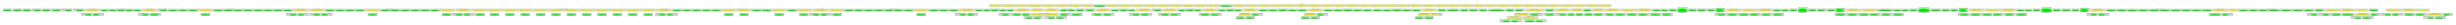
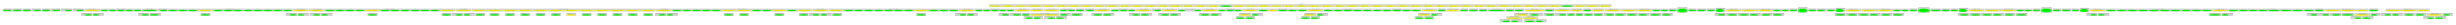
node "NT_EXPR_CALL_FUNCTION_22954": fillcolor green -> yellow
node "NT_EXPR_CALL_FUNCTION_23228": fillcolor yellow -> green
node "NT_EXPR_ASSIGNMENT_OPETATORS_22915": fillcolor yellow -> green
node "NT_ID_23067< grp >": removed
node "NT_STRING_23085< D6 >": fillcolor green -> yellow
node "NT_STRING_23111< Group Means >": fillcolor green -> yellow
node "NT_EXPR_ASSIGNMENT_OPETATORS_23195": fillcolor green -> yellow
node "NT_STRING_23253< none >": fillcolor yellow -> green
node "NT_FLOAT_22971< 1.74 >": fillcolor green -> yellow
node "NT_ID_23103< c >": fillcolor yellow -> green
